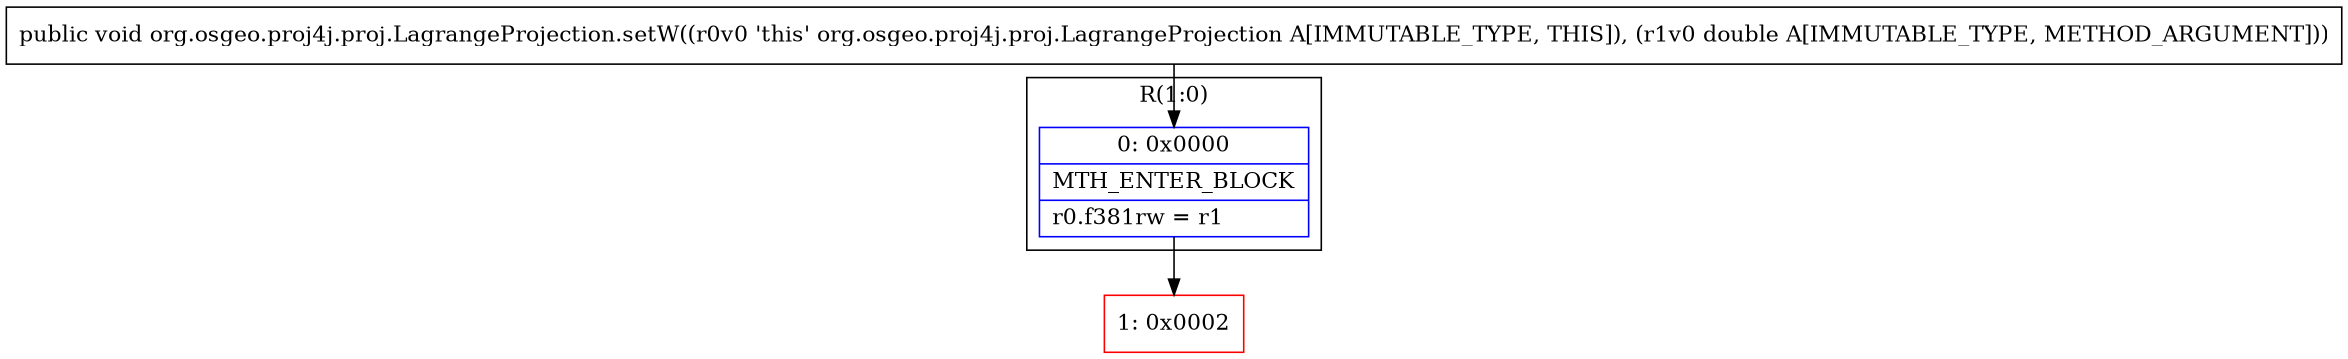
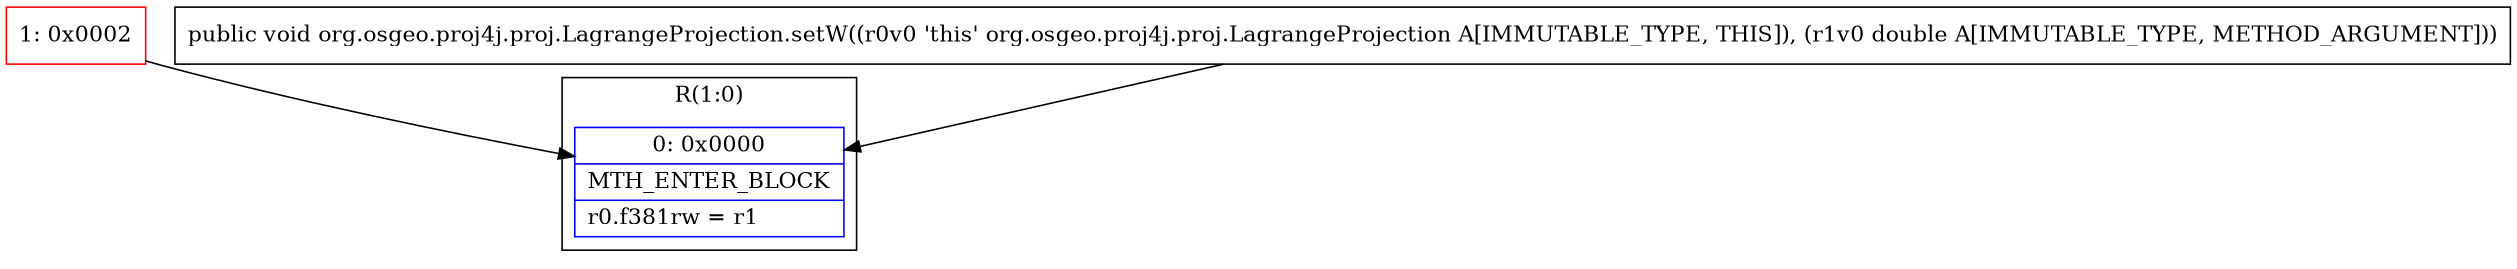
edge "0: 0x0000" -> "1: 0x0002": reversed
